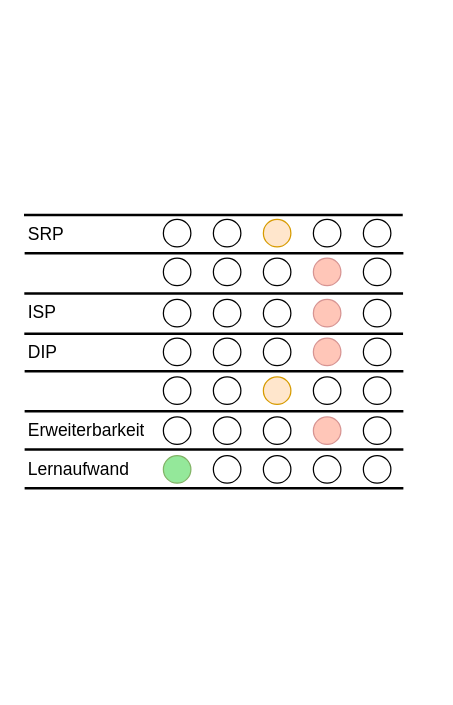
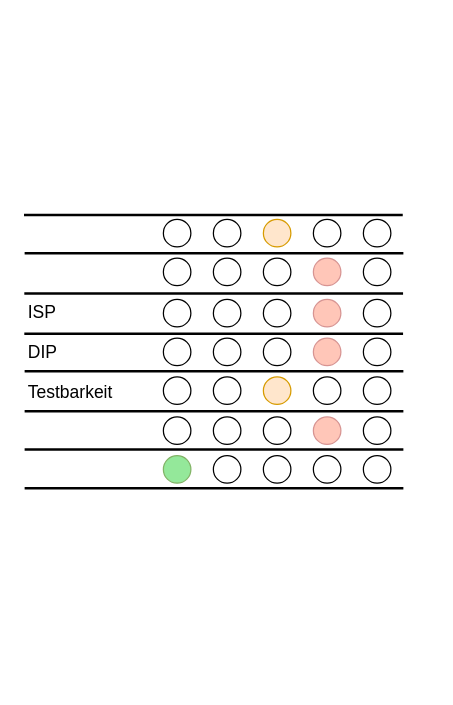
node "SRP": removed
node "Testbarkeit": added
node "Erweiterbarkeit": removed
node "Lernaufwand": removed
